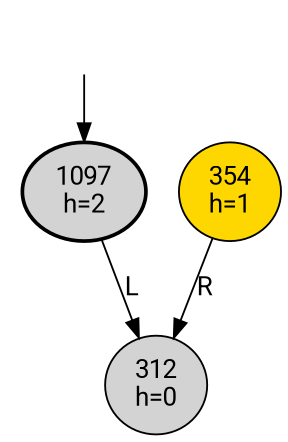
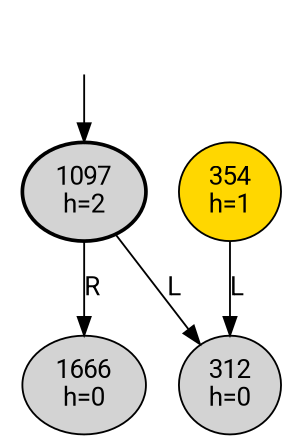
edge "354 h=1" -> "312 h=0": label "R" -> "L"
node "1666 h=0": added
